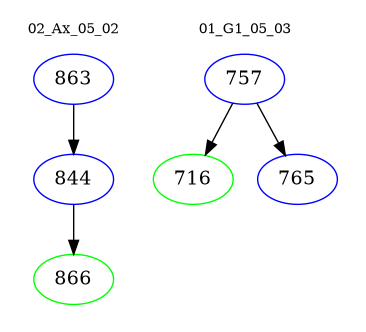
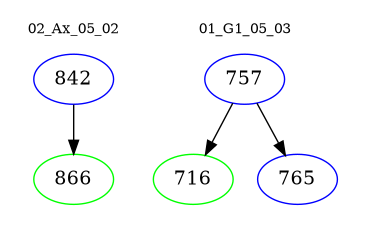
node "863": removed
node "844": label "844" -> "842"
